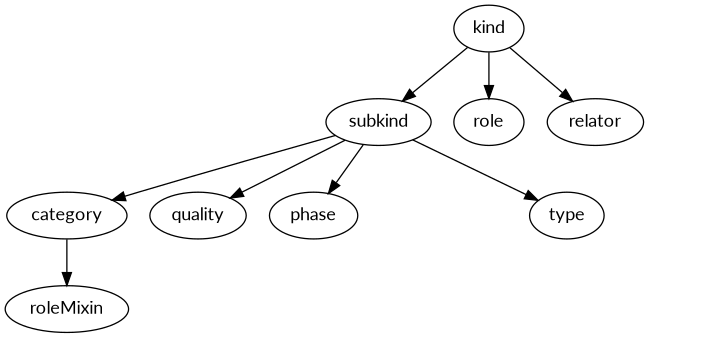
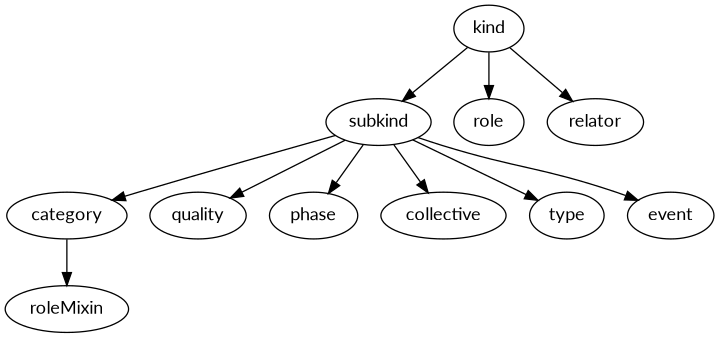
node "collective": added
node "event": added
